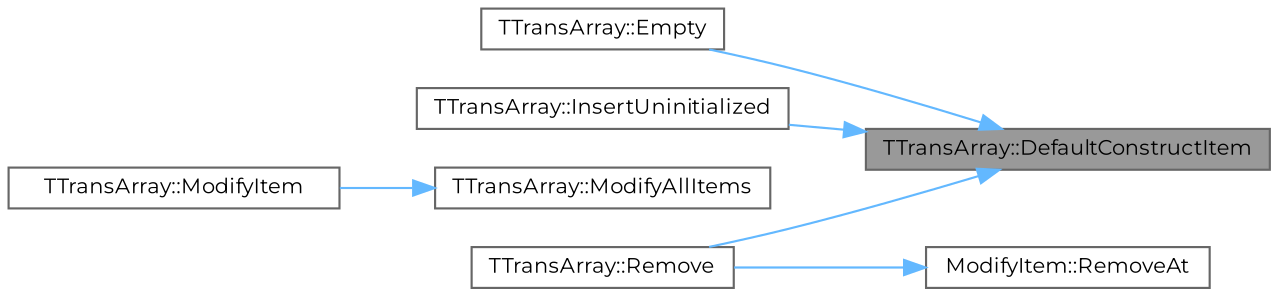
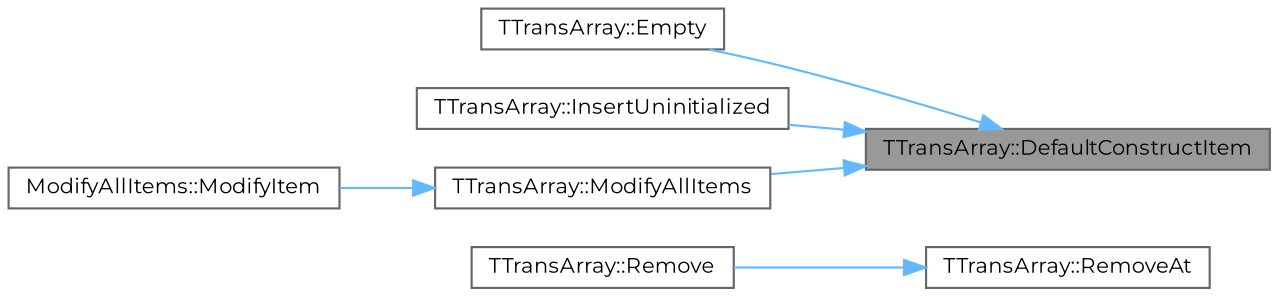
node "TTransArray::ModifyItem": label "TTransArray::ModifyItem" -> "ModifyAllItems::ModifyItem"
edge "TTransArray::Remove" -> "TTransArray::DefaultConstructItem": now "TTransArray::ModifyAllItems" -> "TTransArray::DefaultConstructItem"
node "ModifyItem::RemoveAt": label "ModifyItem::RemoveAt" -> "TTransArray::RemoveAt"
